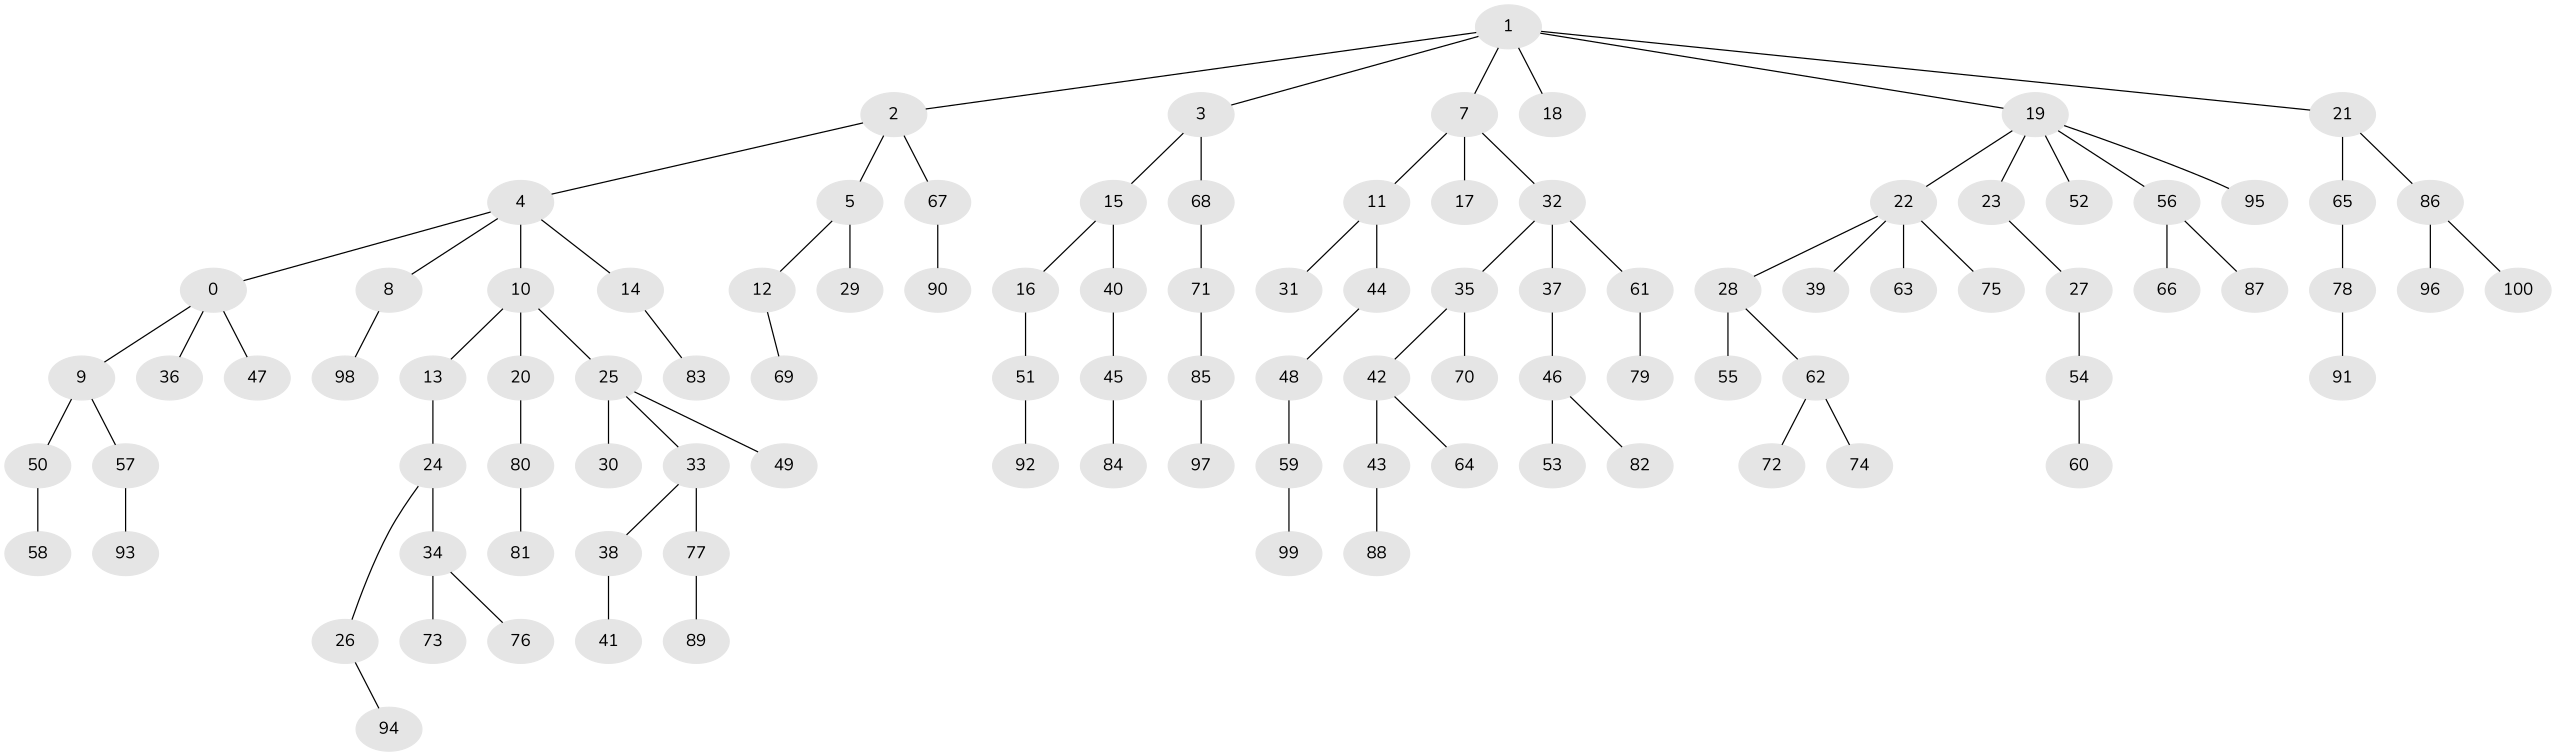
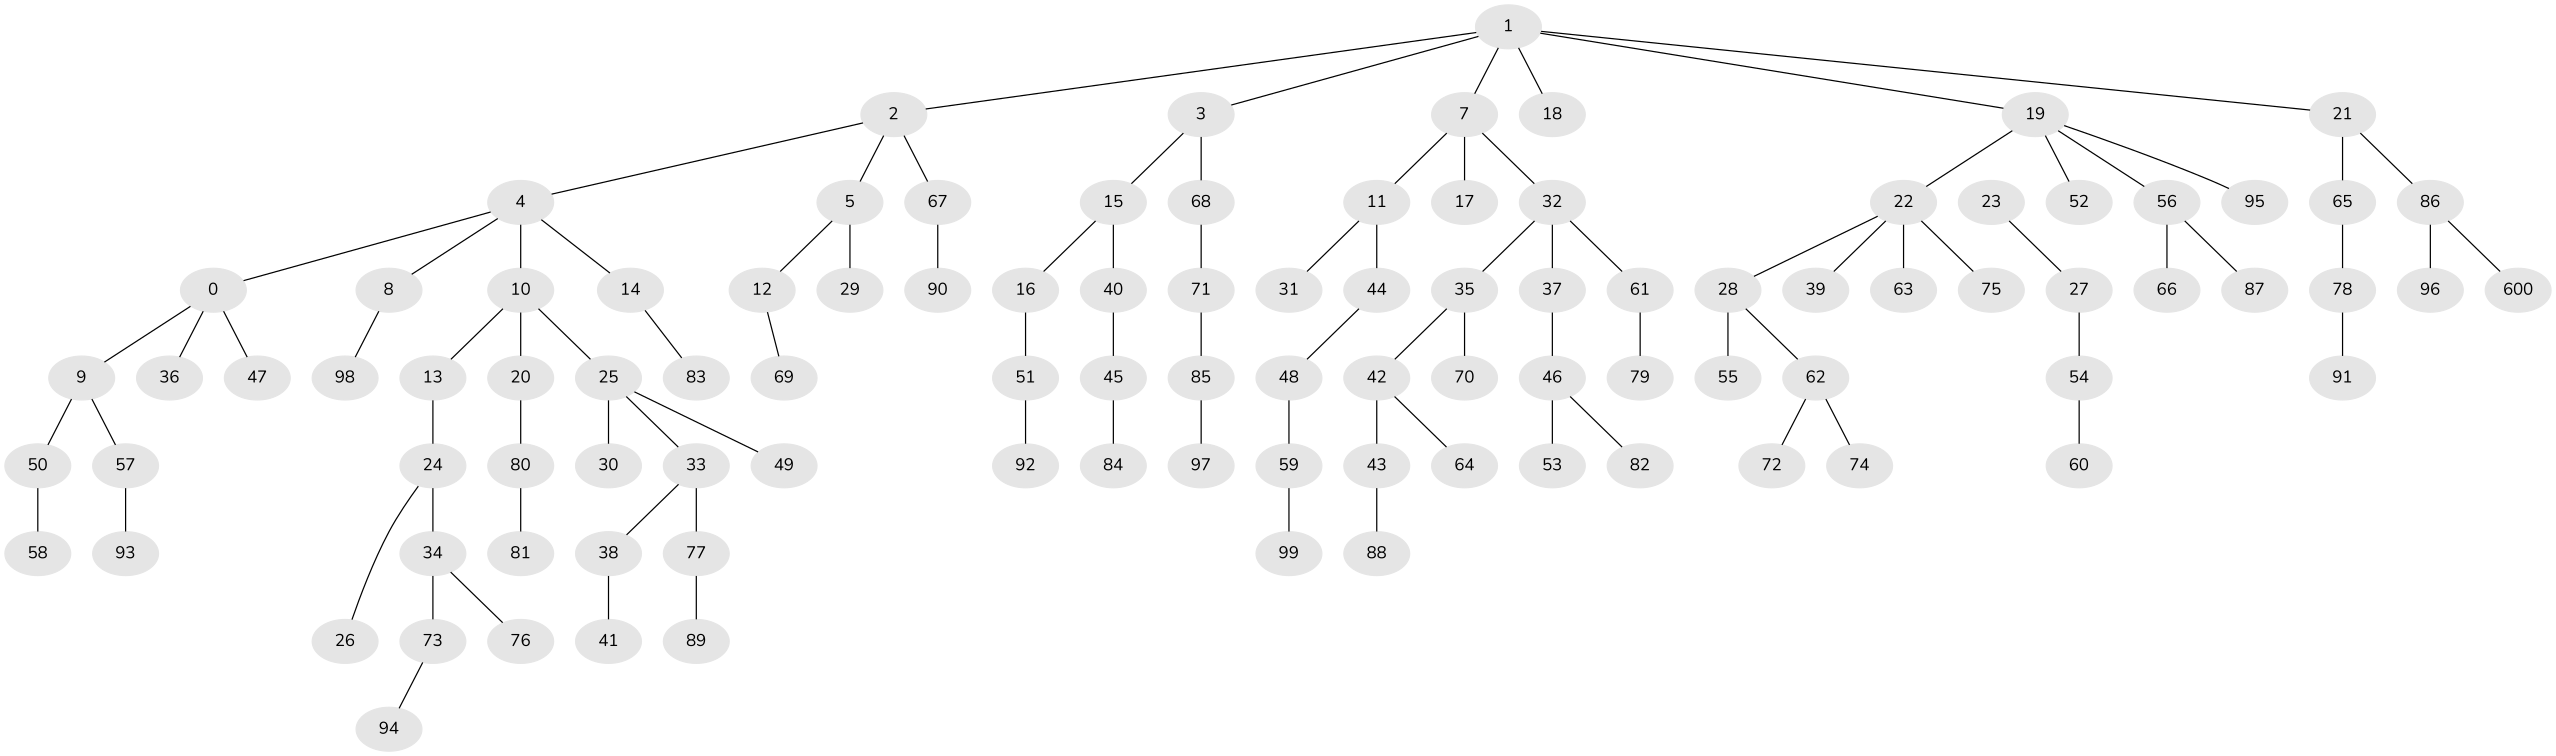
edge "19" -- "23": removed
node "100": label "100" -> "600"
edge "26" -- "94": now "73" -- "94"
